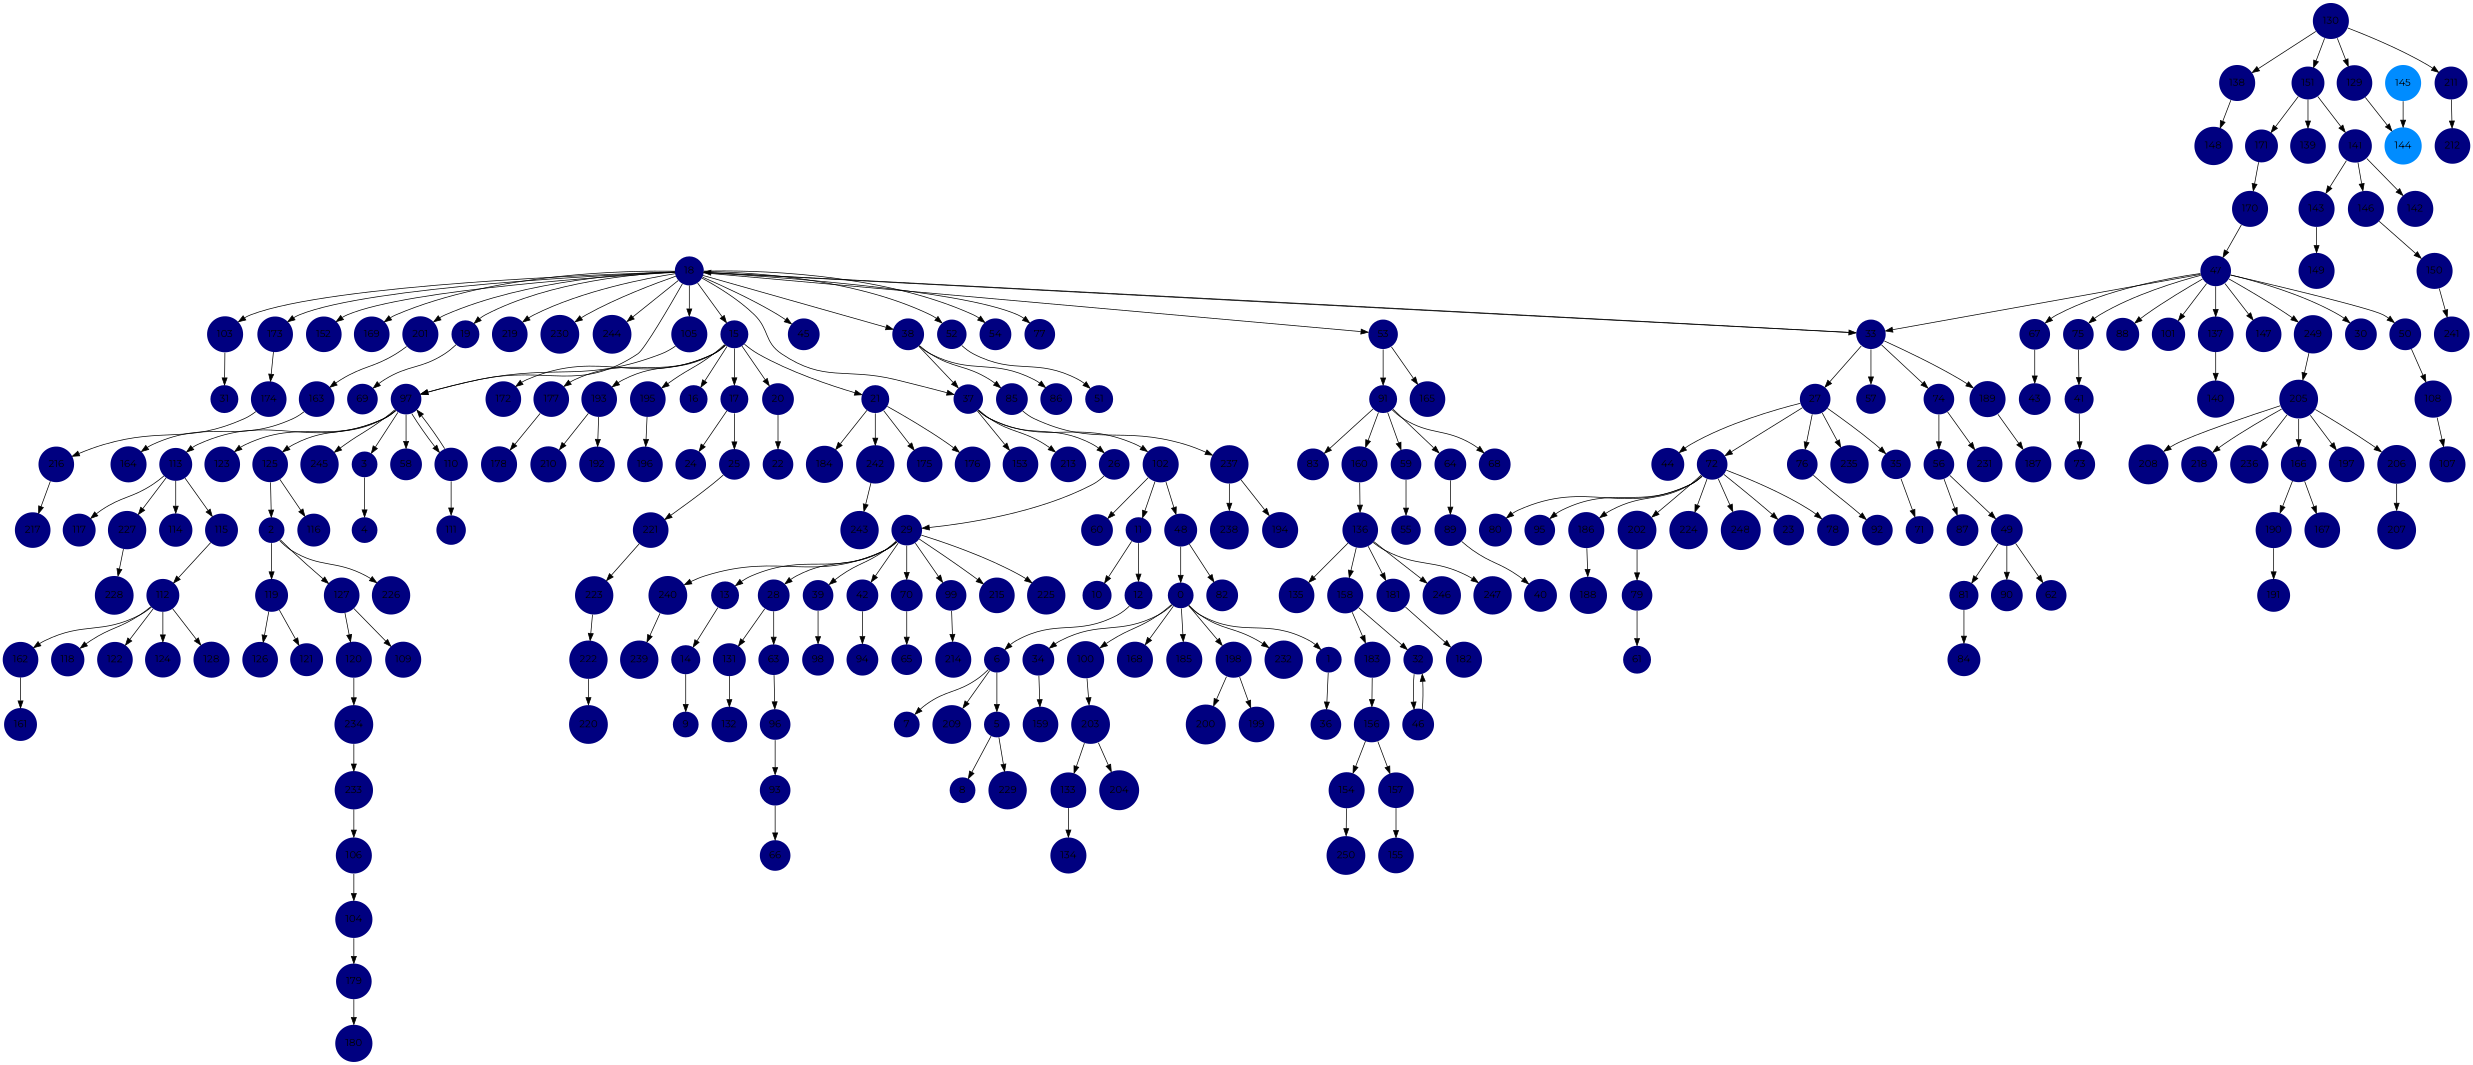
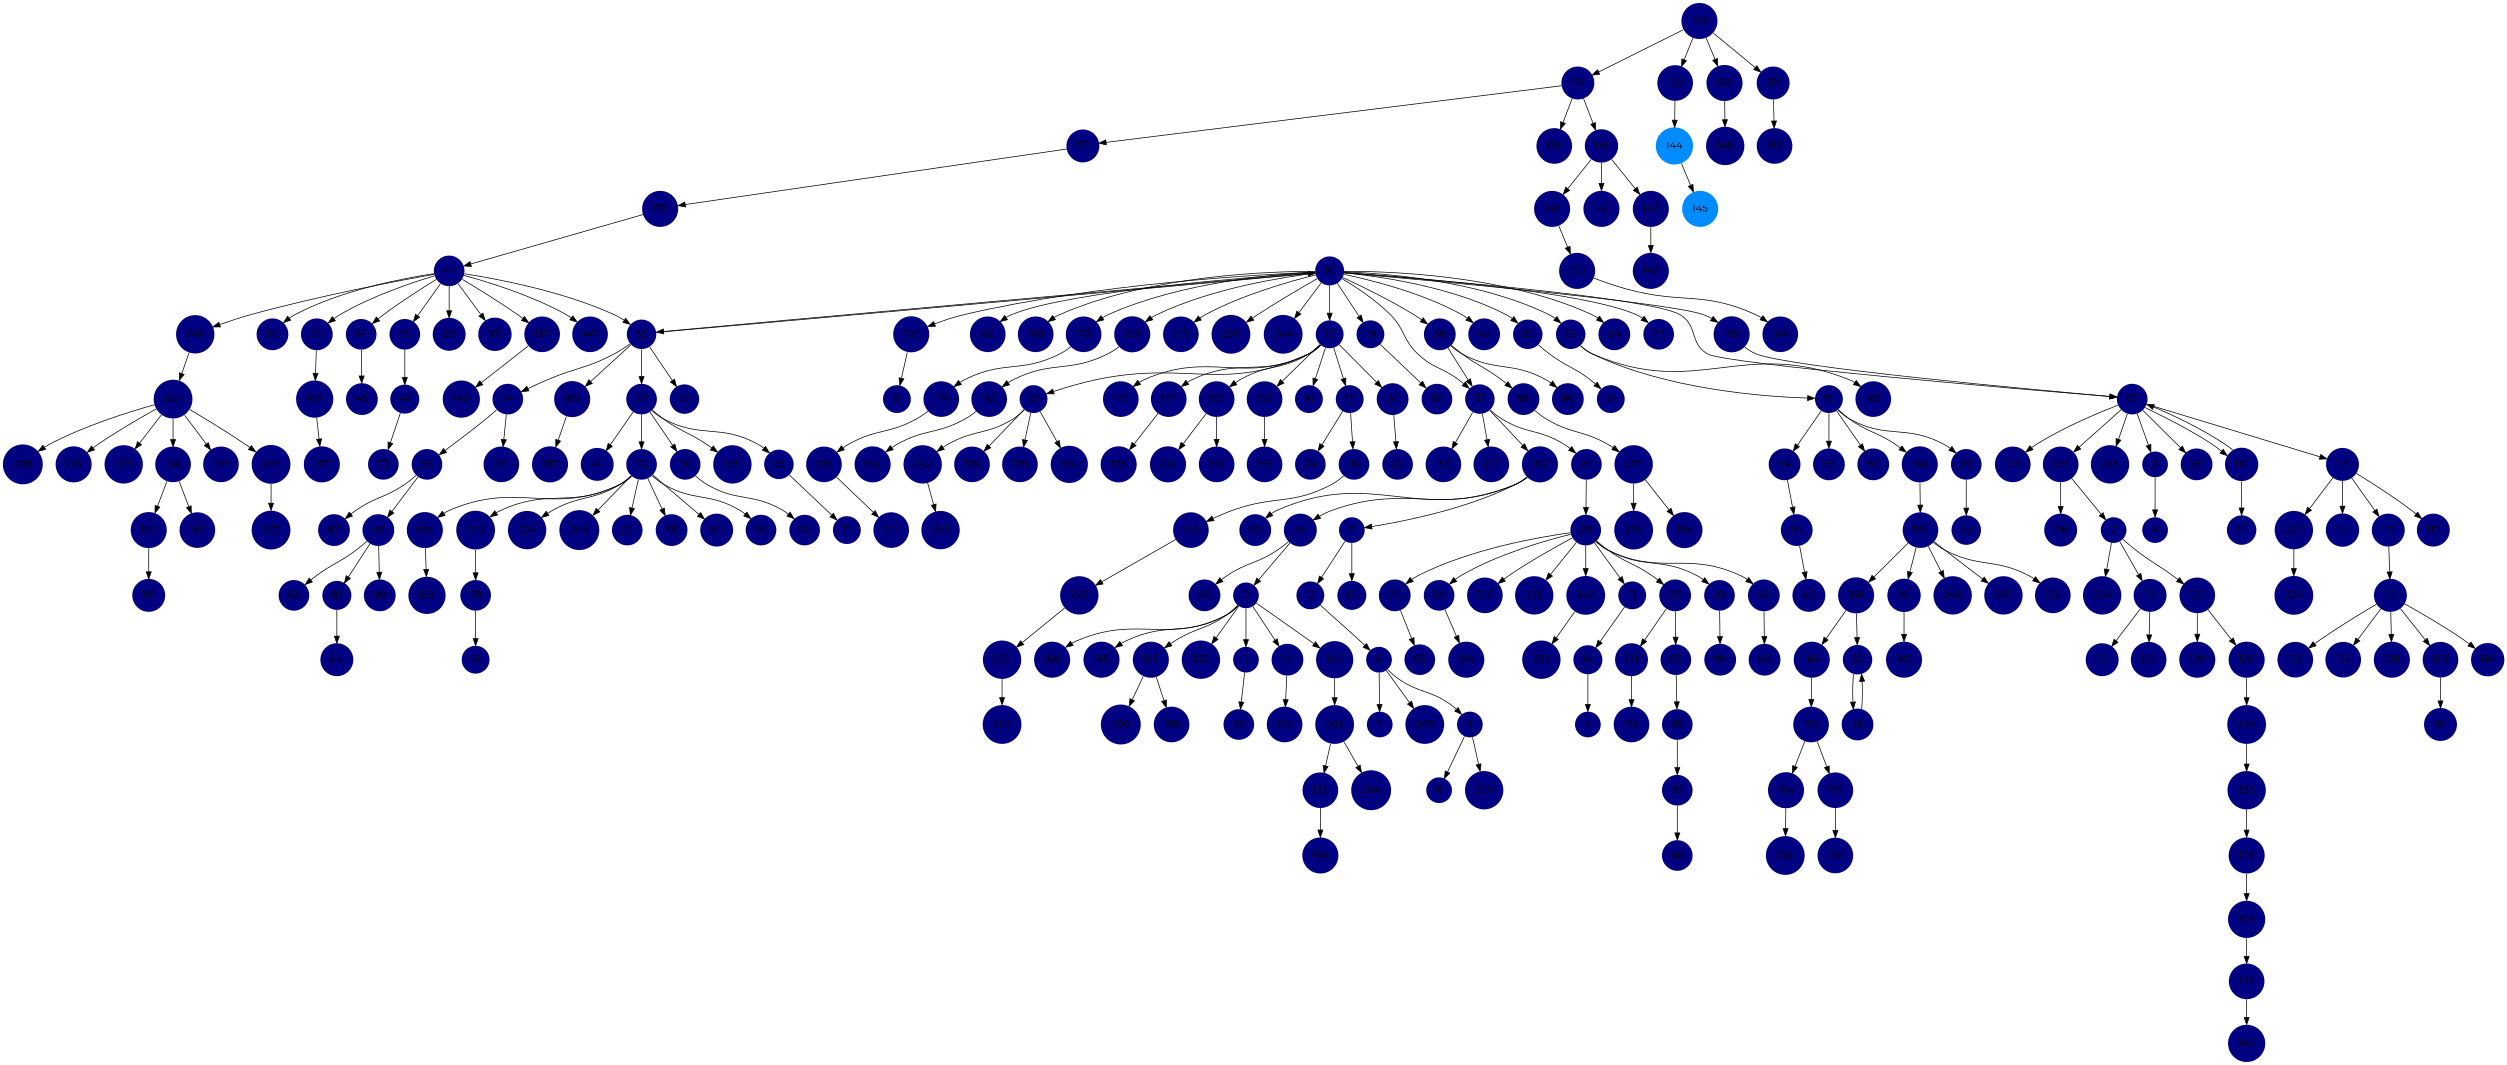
edge "145" -> "144": reversed
